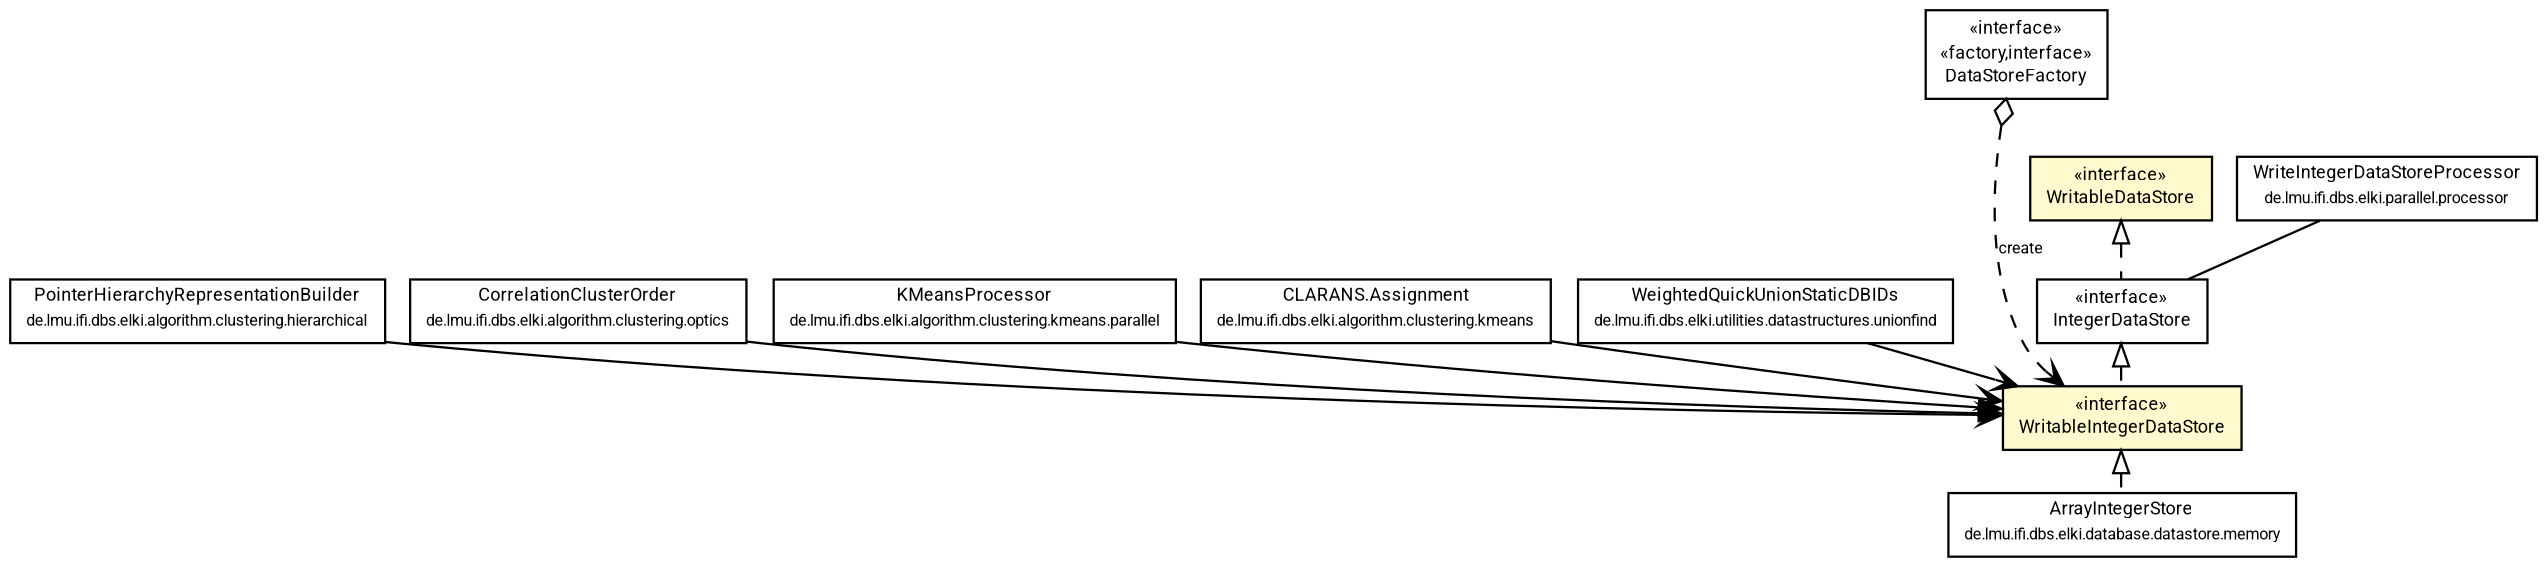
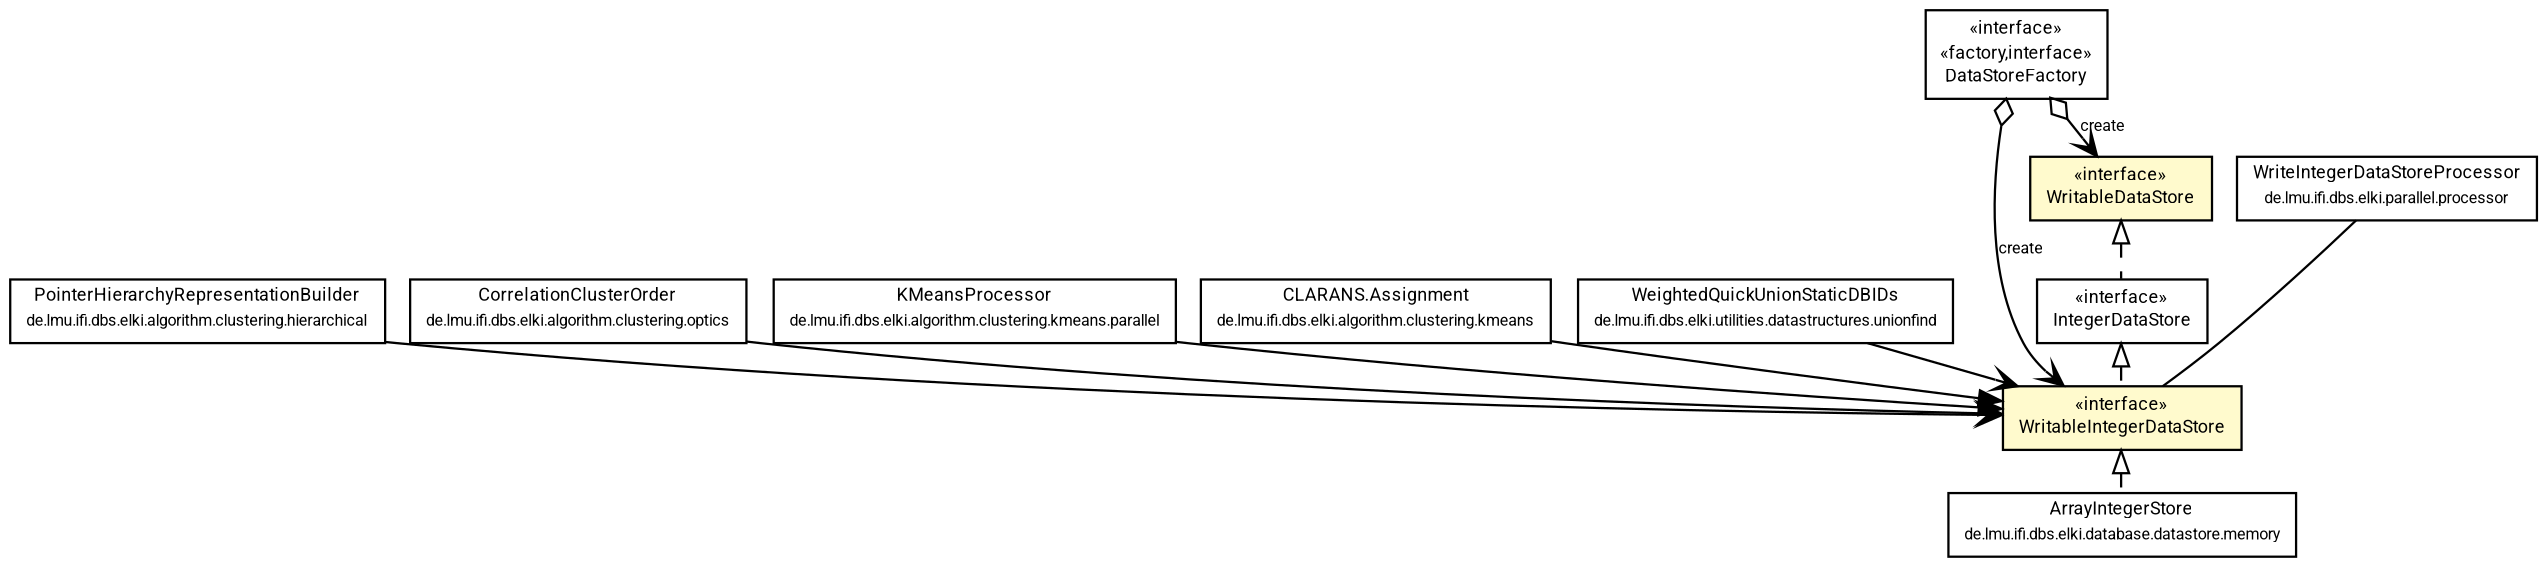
edge "DataStoreFactory" -- "WritableDataStore": added, label "create"
edge "WriteIntegerDataStoreProcessor" -- "IntegerDataStore": now "WriteIntegerDataStoreProcessor" -- "WritableIntegerDataStore"
edge "DataStoreFactory" -- "WritableIntegerDataStore": style dashed -> solid
edge "CLARANS.Assignment" -> "WritableIntegerDataStore": arrowhead open -> normal
edge "CorrelationClusterOrder" -> "WritableIntegerDataStore": arrowhead normal -> open
